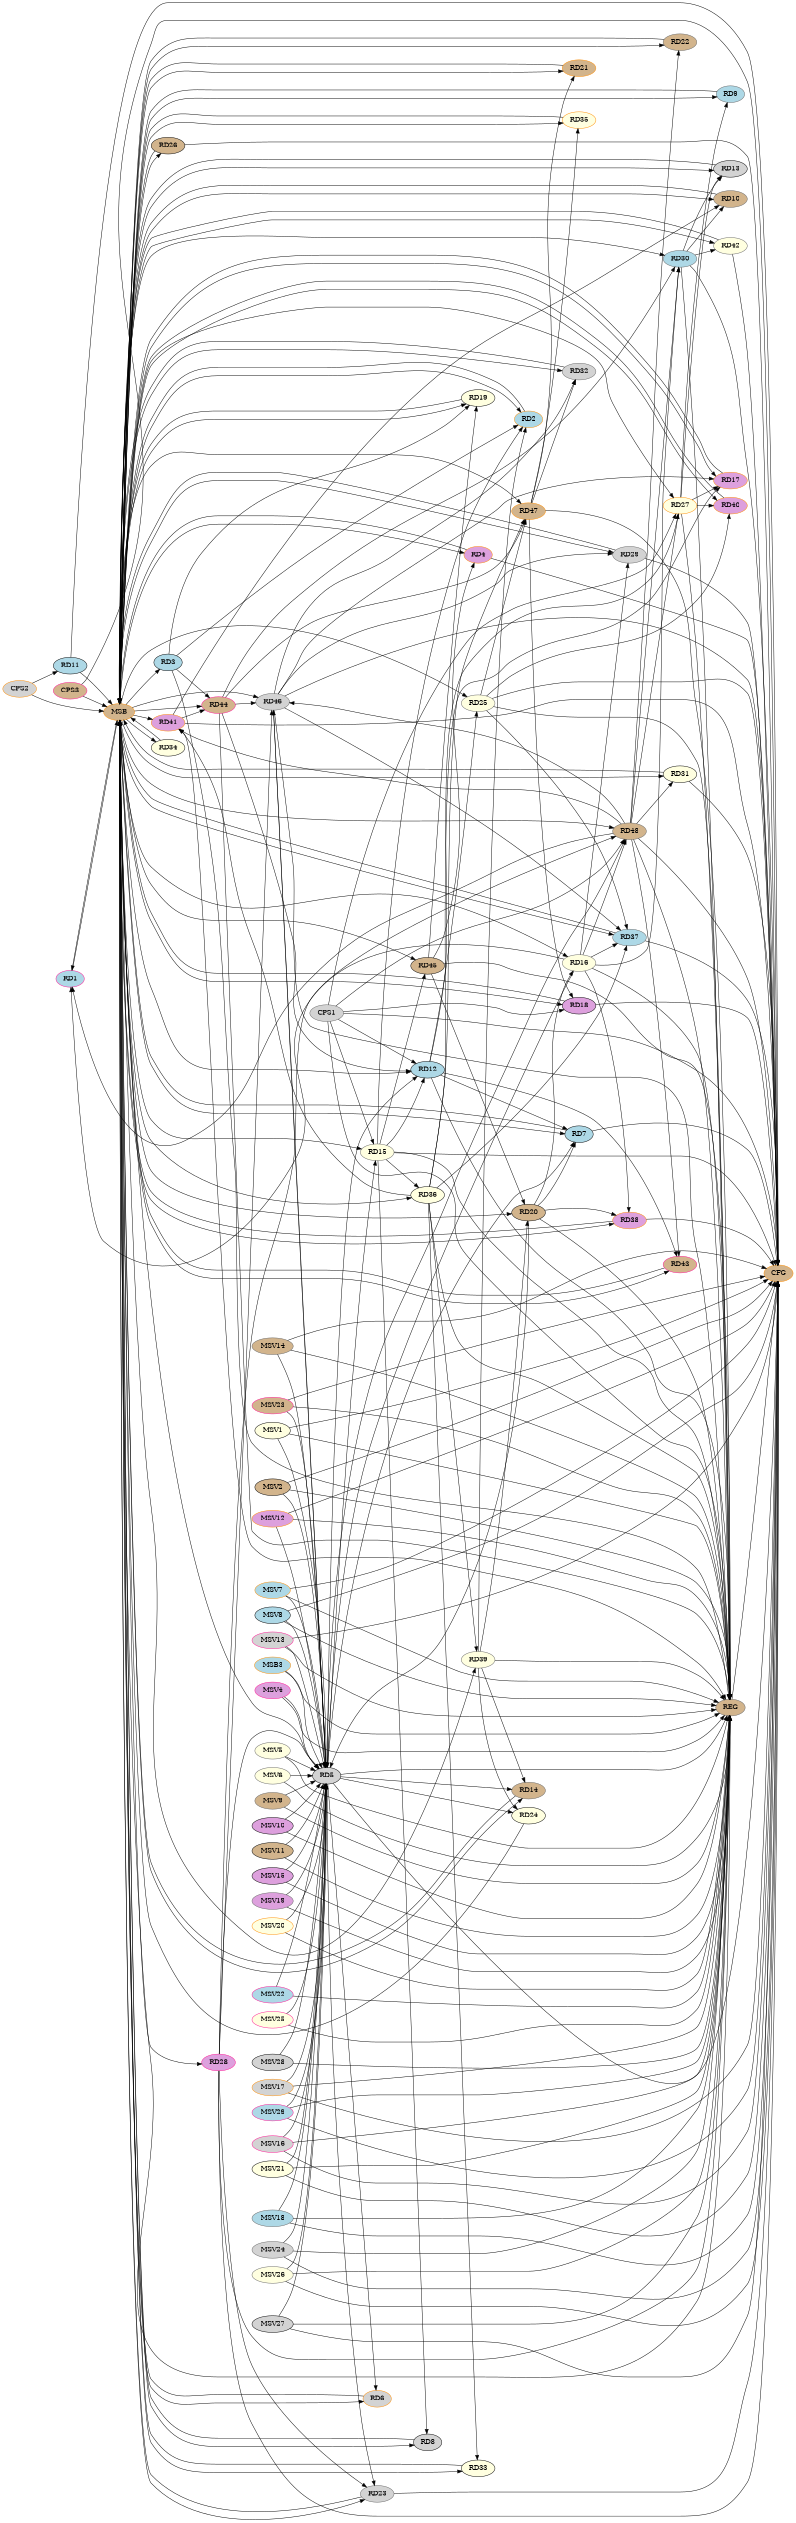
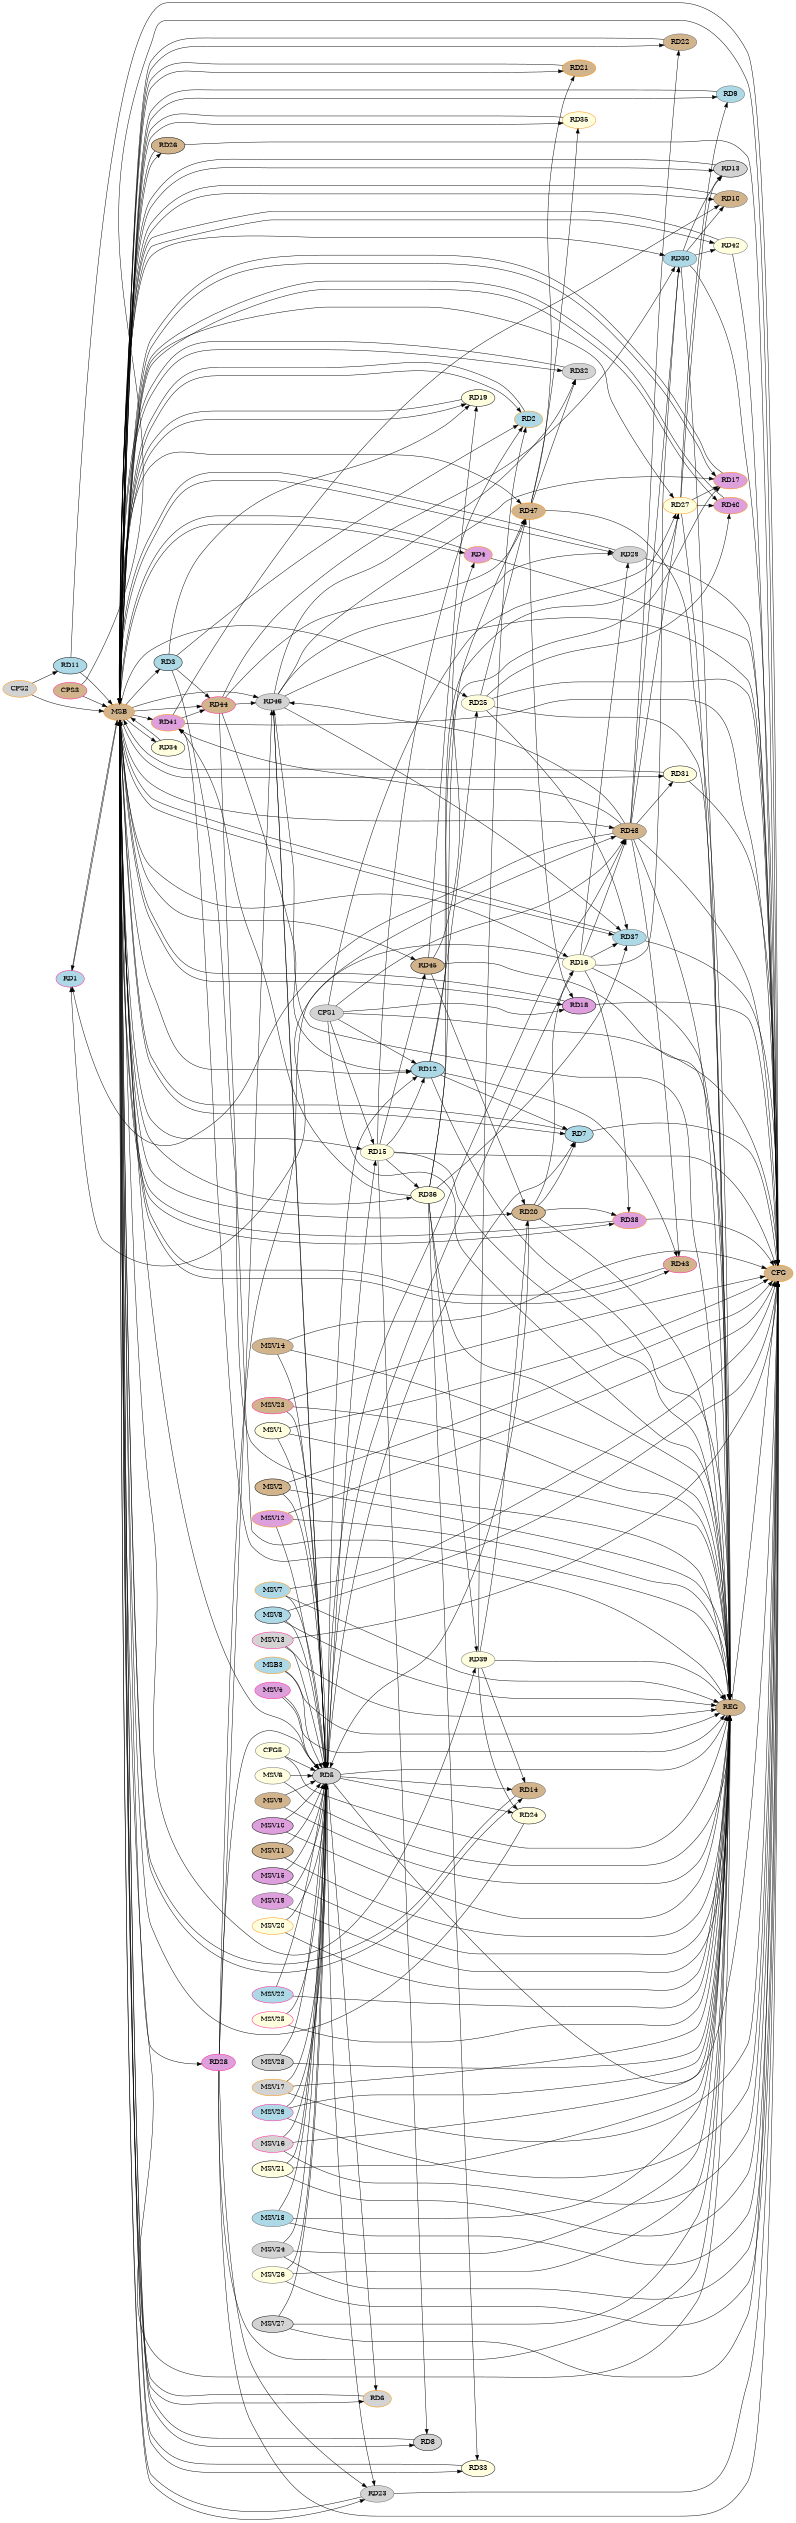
node "MSV5": label "MSV5" -> "CFG5"
